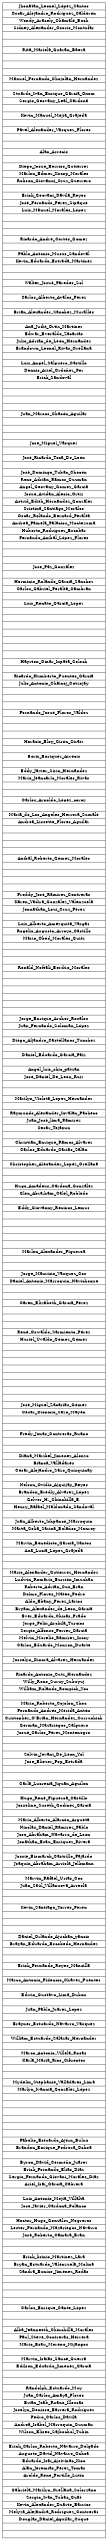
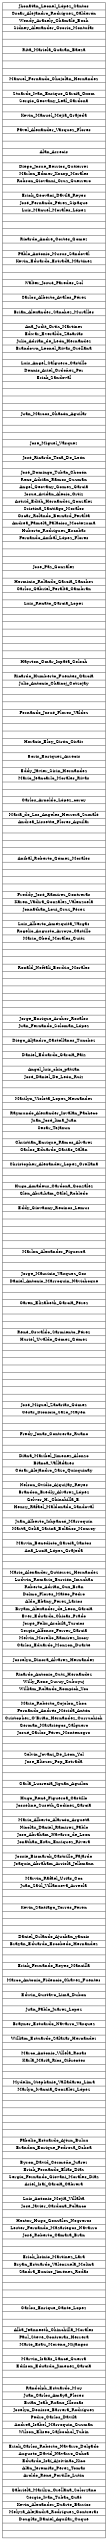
node "Jhonatan_Leonel_López_Santos": text "Juan_José_lima_Ramírez" -> "Juan_José_lima_Juan"
